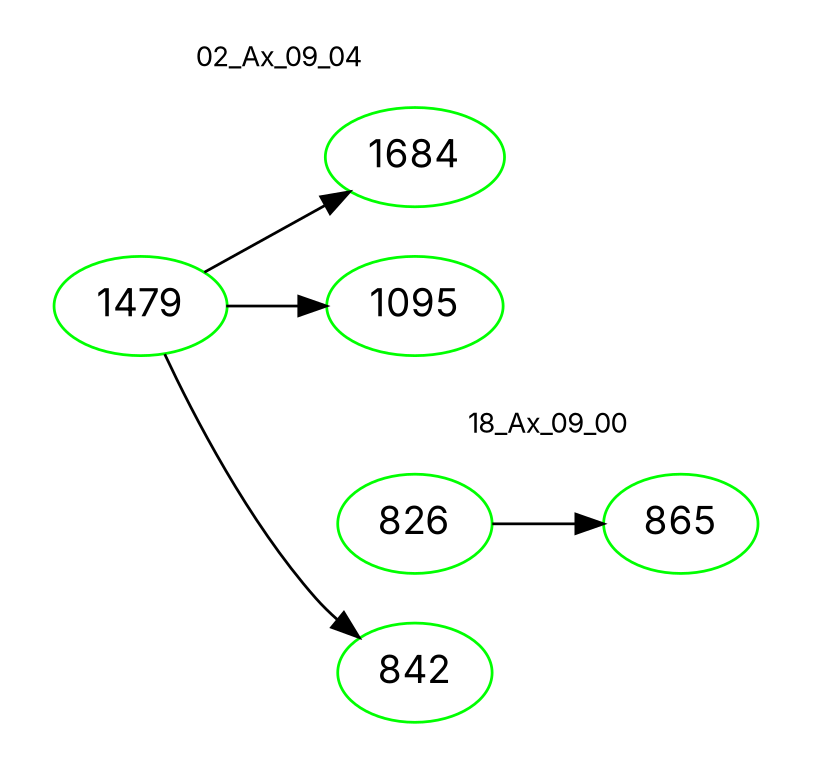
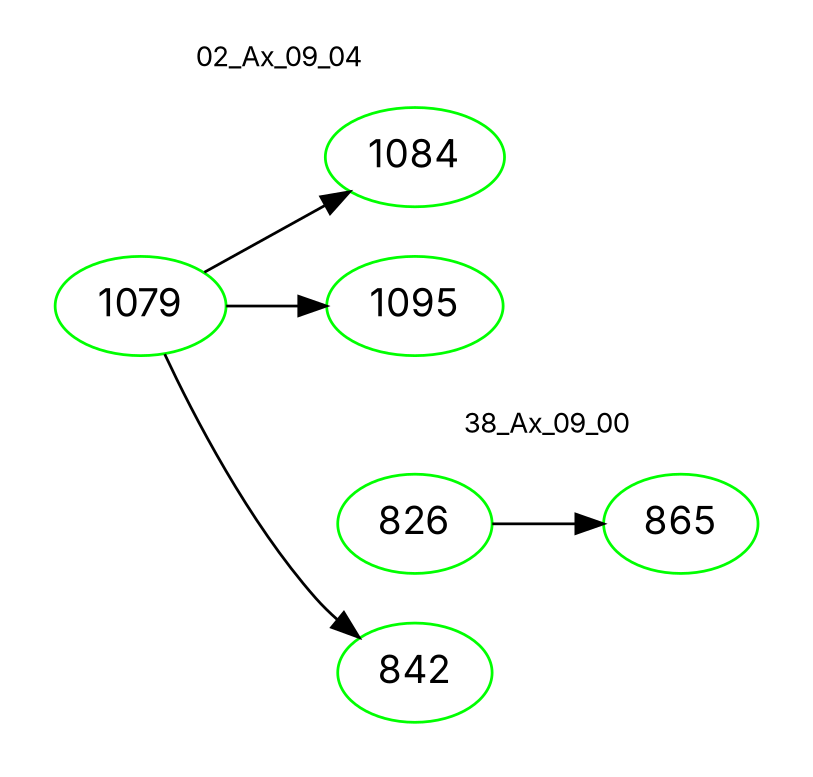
node "1684": label "1684" -> "1084"
node "1479": label "1479" -> "1079"
cluster "18_Ax_09_00": label "18_Ax_09_00" -> "38_Ax_09_00"
